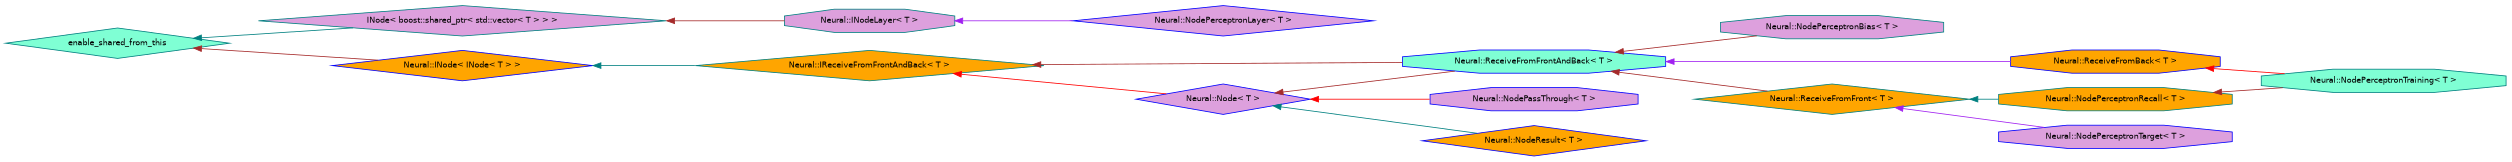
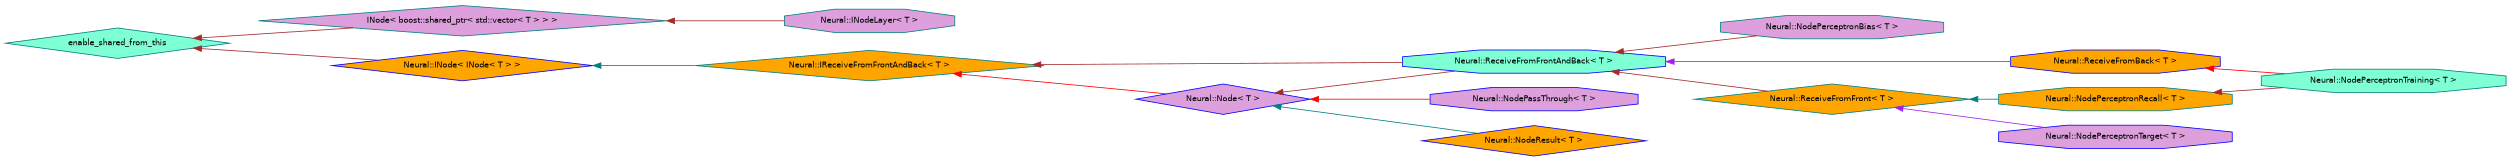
node "Neural::NodePerceptronLayer< T >": removed
edge "INode< boost::shared_ptr< std::vector< T > > >" -> "enable_shared_from_this": color teal -> brown
